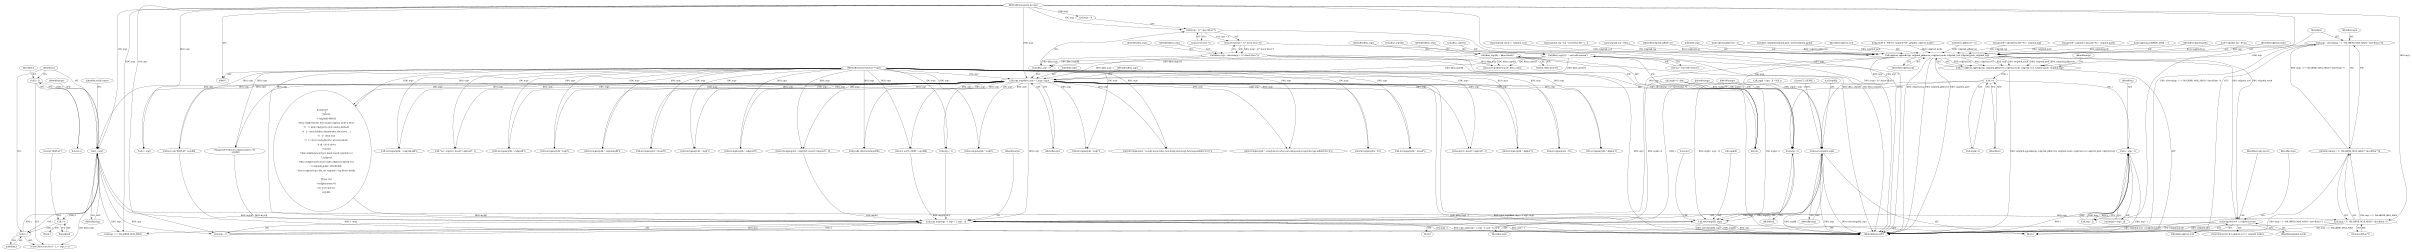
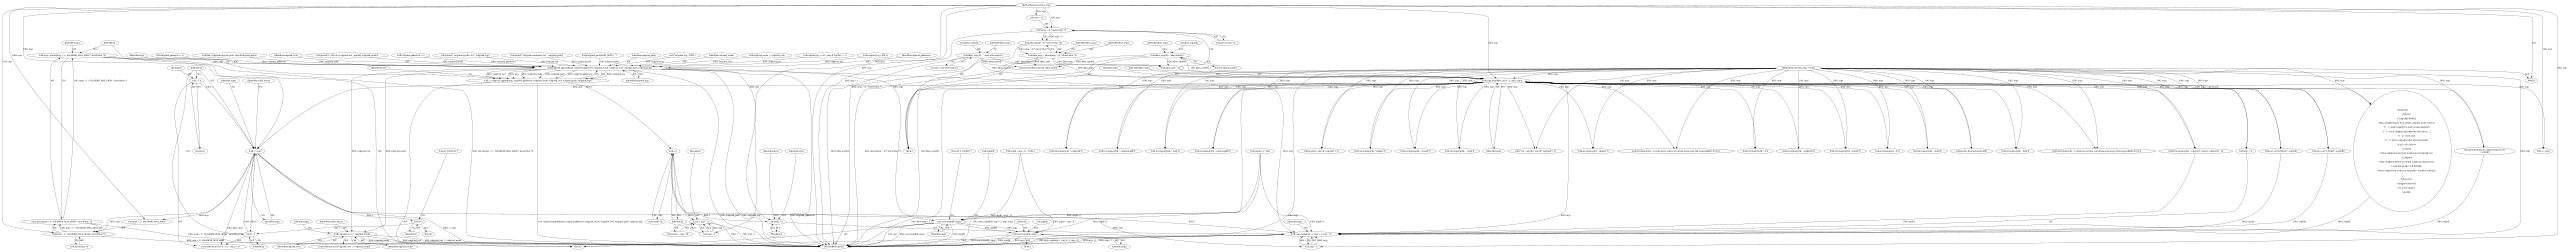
node "(Call,what_gdbserver = 0)": label "(Call,what_gdbserver = 0)" -> "(Call,valgrind_gdbserver = 0)"
edge "(Call,args[i++] = buf)" -> "(Call,args + i)": removed, label "DDG: args[i++]"
edge "(Call,(argc + 2 + VALGRIND_MAX_ARGS) * sizeof(char *))" -> "(Call,argc + 2 + VALGRIND_MAX_ARGS)": reversed
